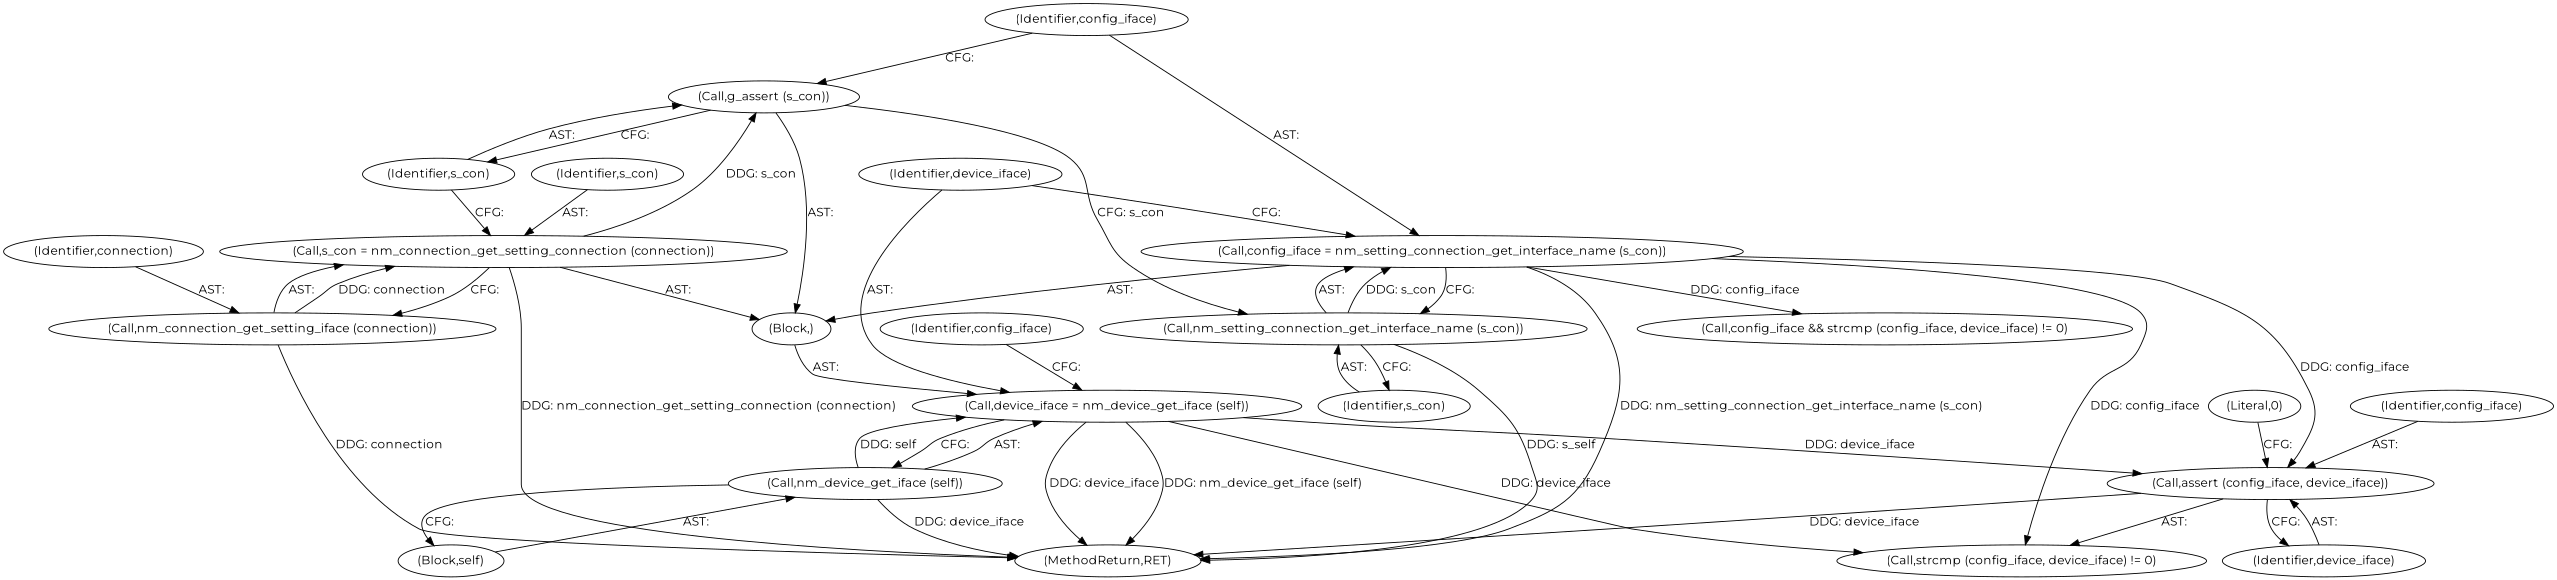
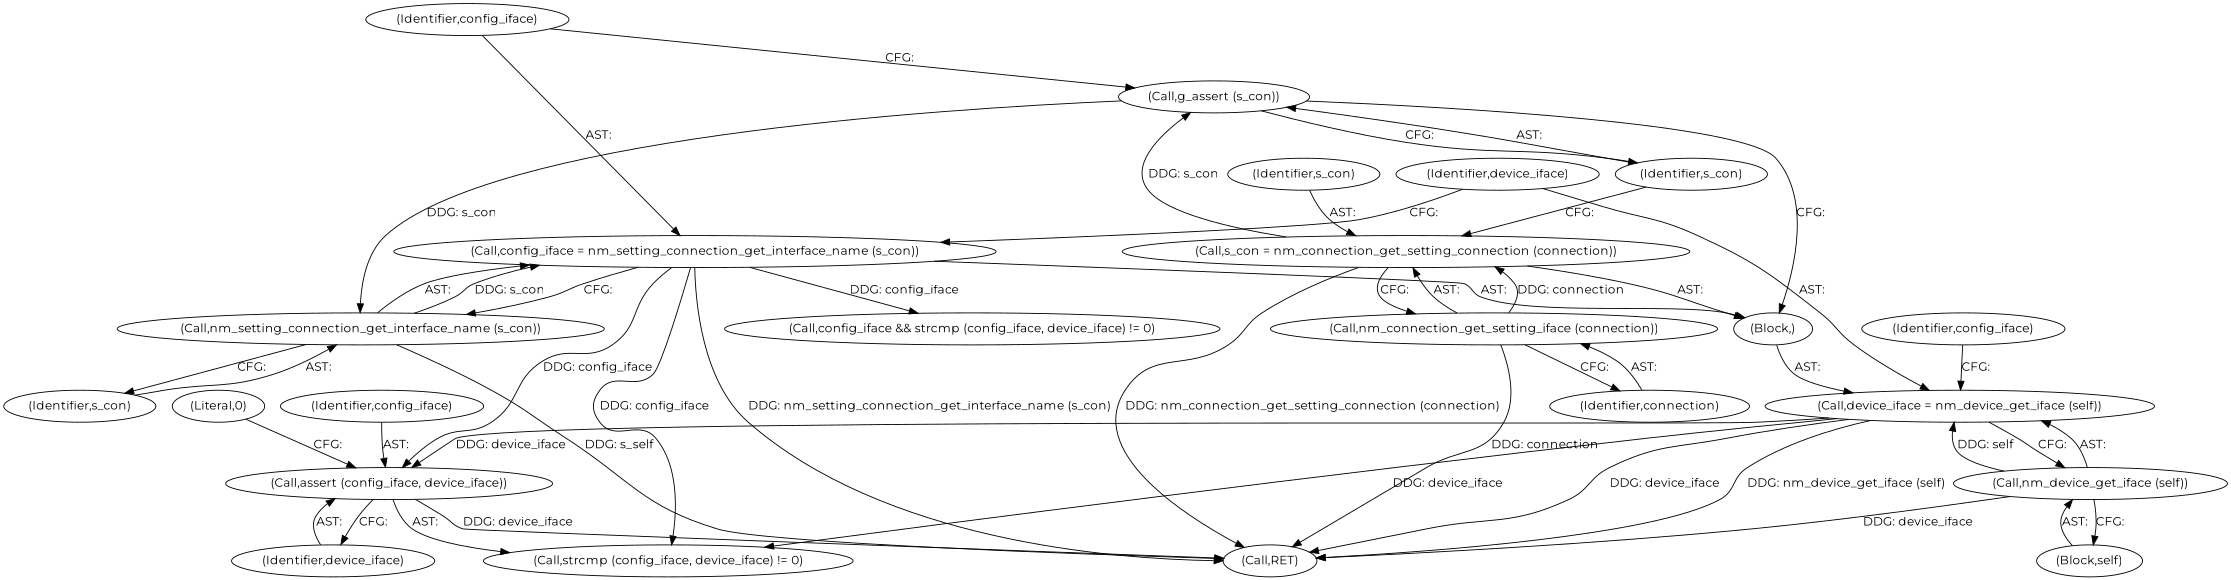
edge "(Call,g_assert (s_con))" -> "(Block,)": label "AST: " -> "CFG: "
edge "(Call,g_assert (s_con))" -> "(Call,nm_setting_connection_get_interface_name (s_con))": label "CFG: s_con" -> "DDG: s_con"
edge "(Call,nm_connection_get_setting_iface (connection))" -> "(Identifier,connection)": added, label "CFG:"
node "(MethodReturn,RET)": label "(MethodReturn,RET)" -> "(Call,RET)"
